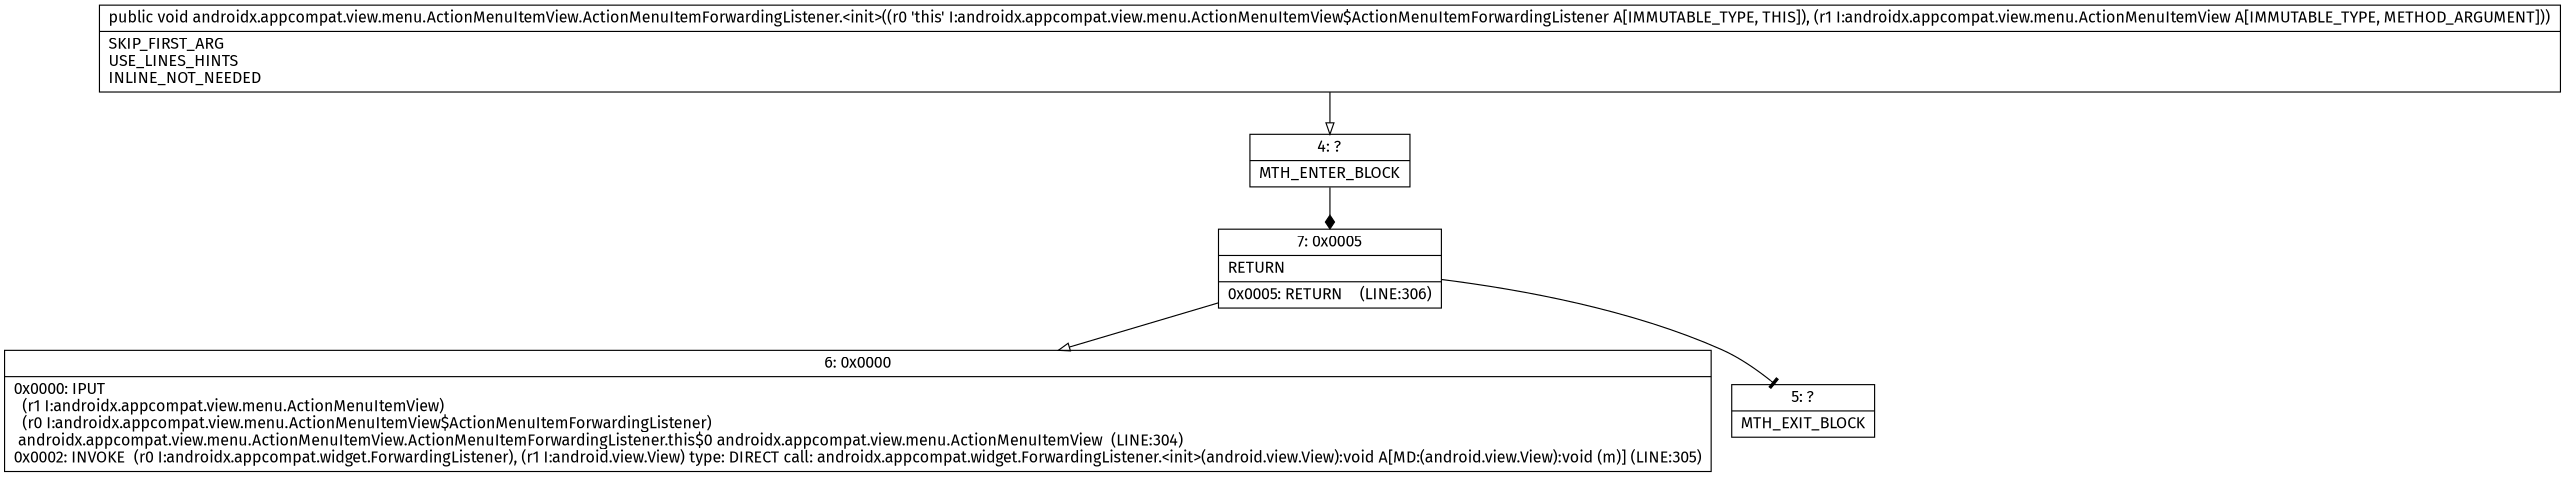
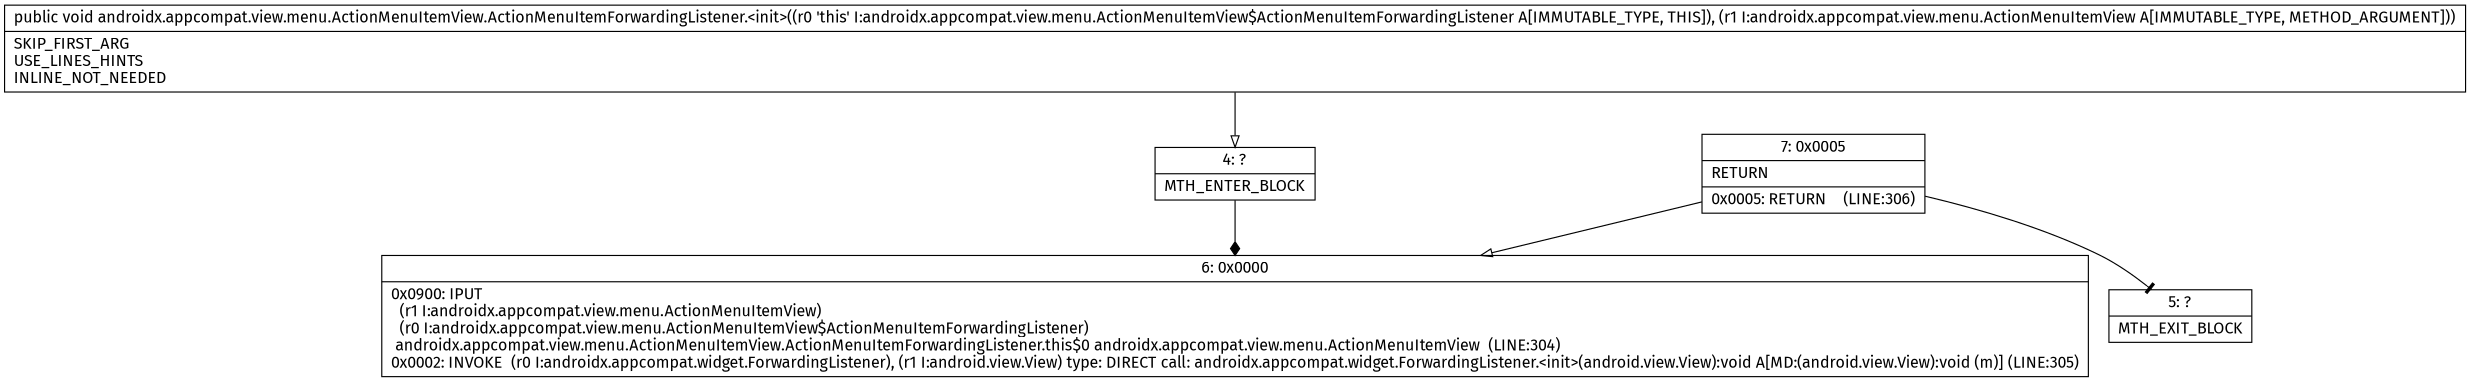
edge "4: ?" -> "7: 0x0005": now "4: ?" -> "6: 0x0000"
node "6: 0x0000": text "0x0000: IPUT" -> "0x0900: IPUT"
